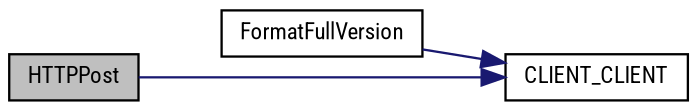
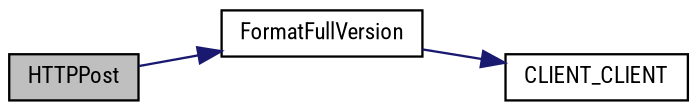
edge "HTTPPost" -> "CLIENT_CLIENT": now "HTTPPost" -> "FormatFullVersion"
